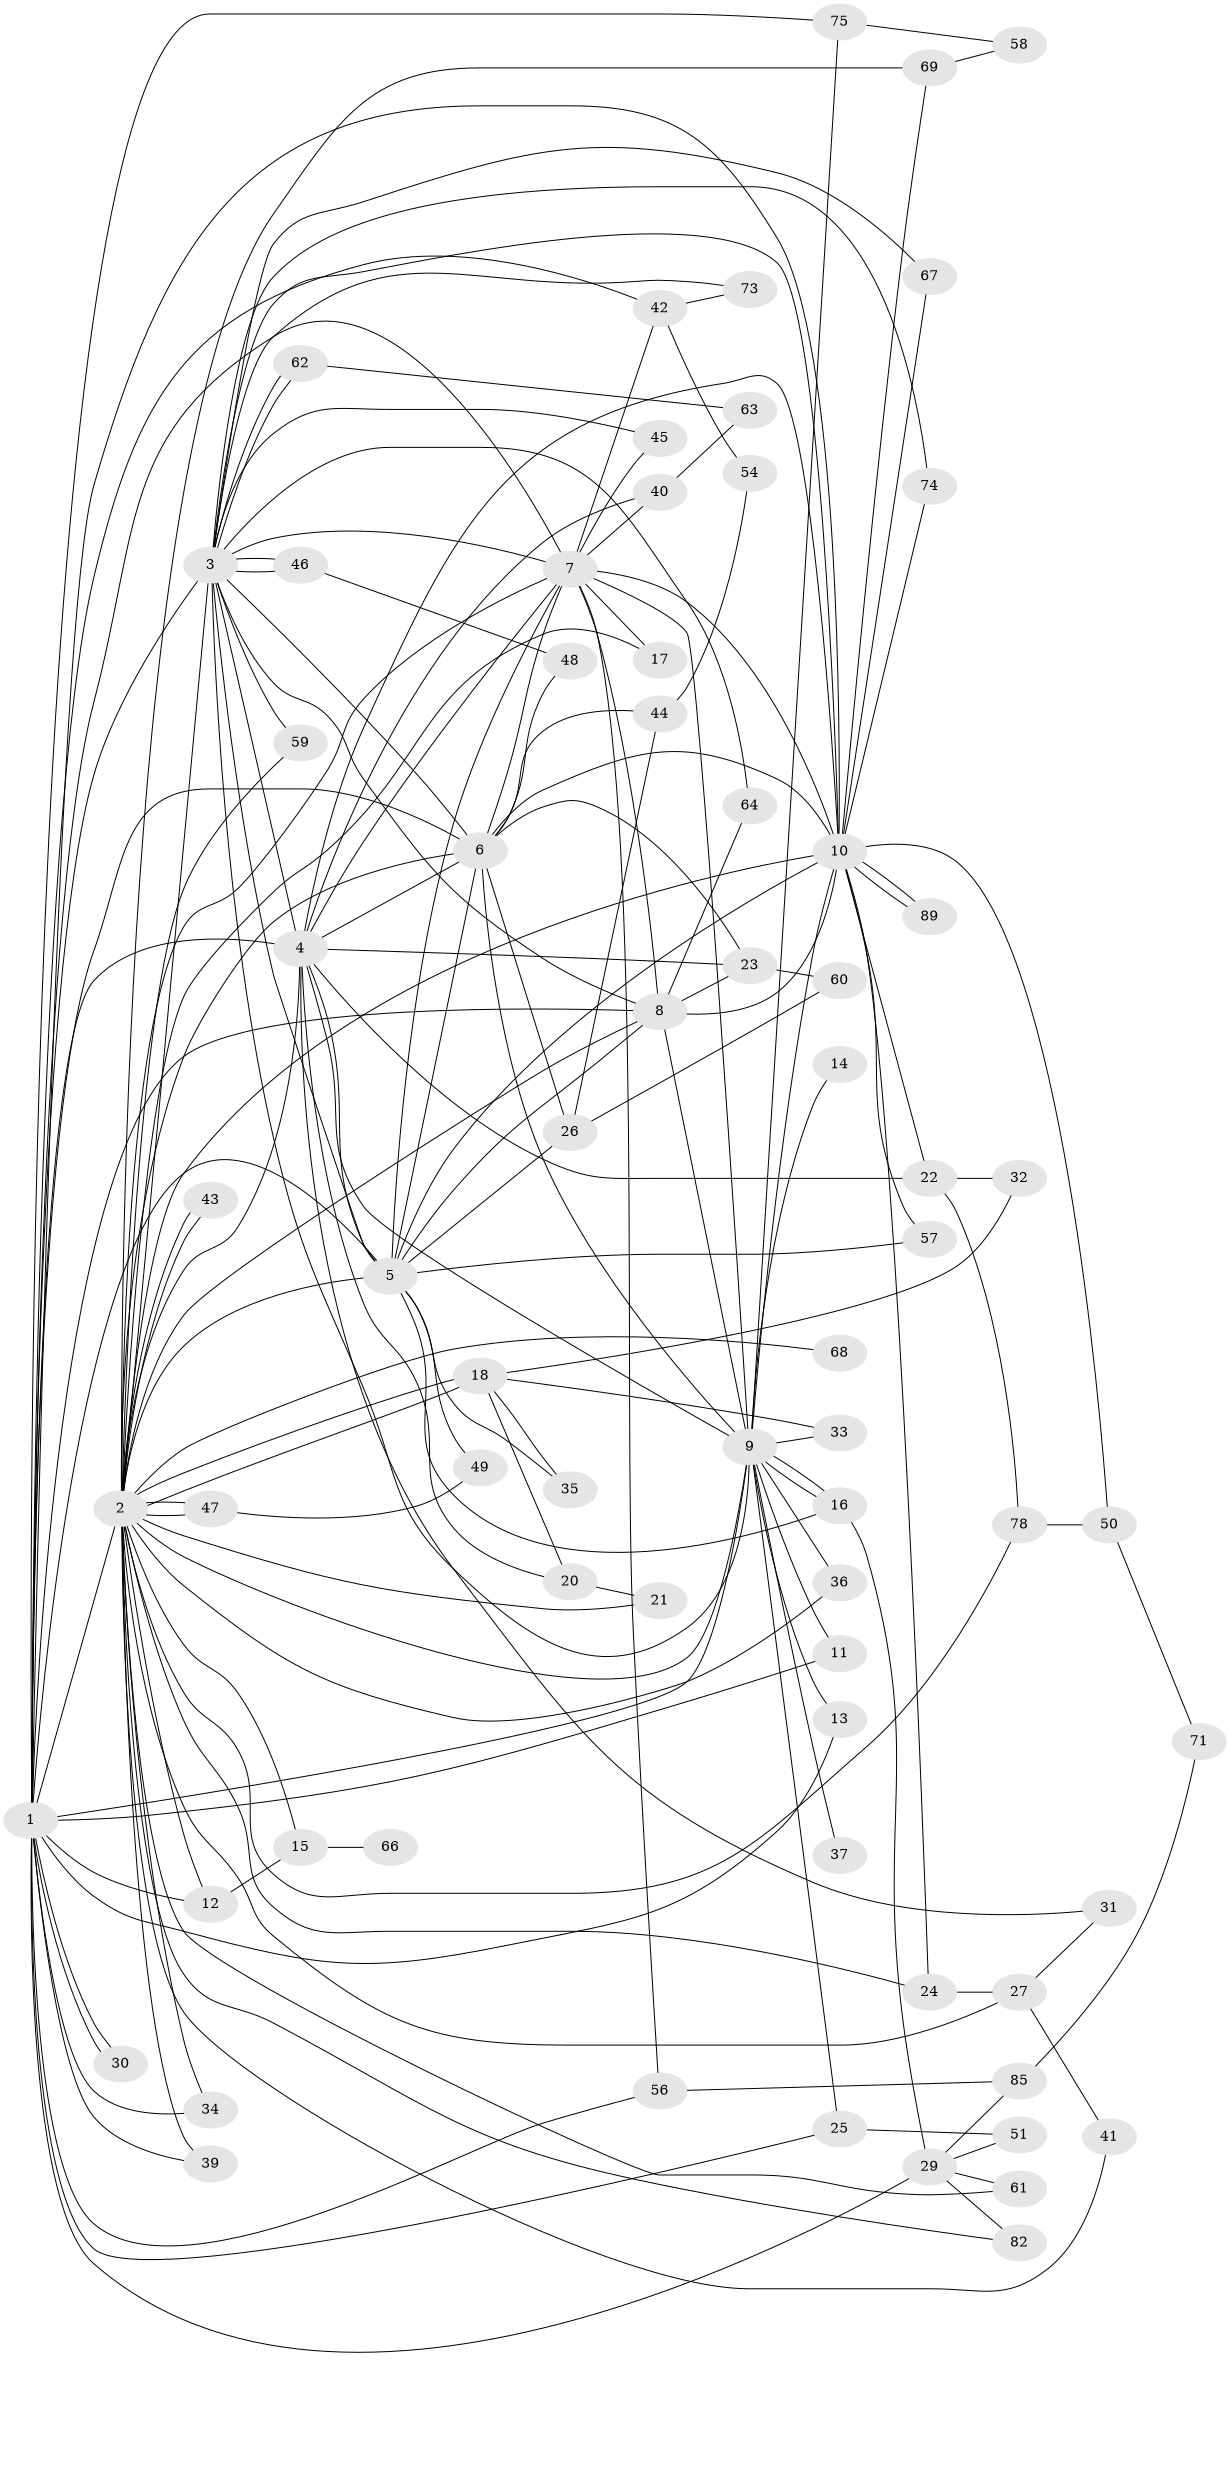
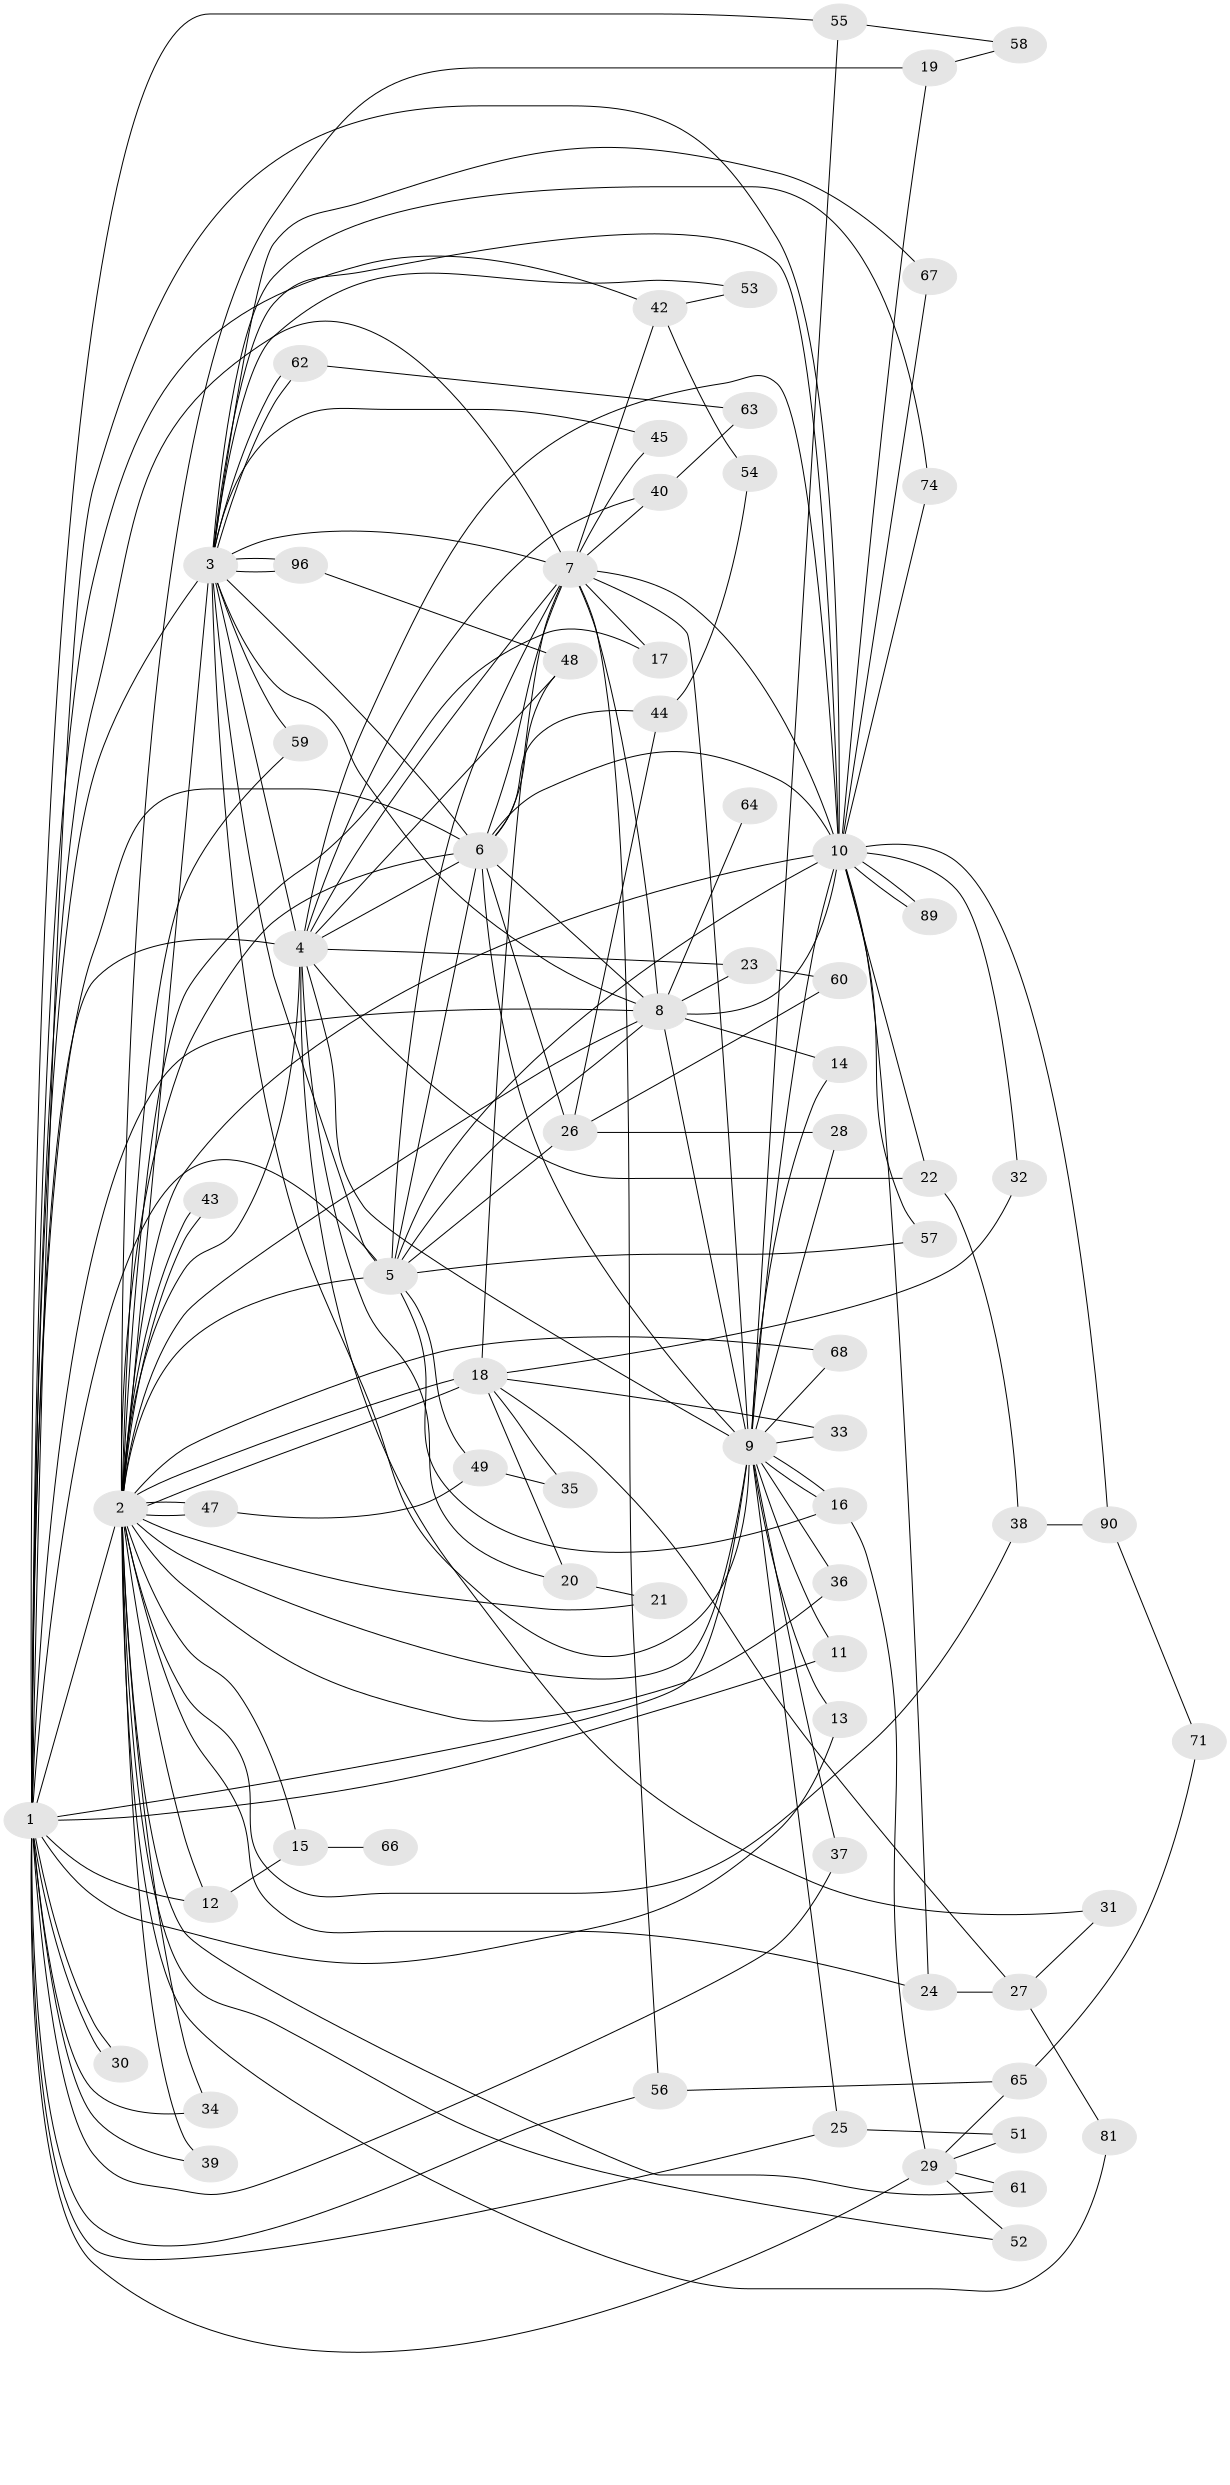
node "75": label "75" -> "55"
node "69": label "69" -> "19"
node "73": label "73" -> "53"
edge "3" -- "64": removed
node "46": label "46" -> "96"
edge "6" -- "23": now "6" -- "8"
edge "7" -- "2": now "7" -- "18"
edge "8" -- "14": added
edge "4" -- "5": now "4" -- "48"
node "28": added
edge "22" -- "32": now "10" -- "32"
edge "68" -- "9": added
edge "5" -- "35": now "49" -- "35"
node "78": label "78" -> "38"
node "50": label "50" -> "90"
edge "2" -- "27": now "18" -- "27"
node "85": label "85" -> "65"
node "41": label "41" -> "81"
edge "1" -- "37": added
node "82": label "82" -> "52"
